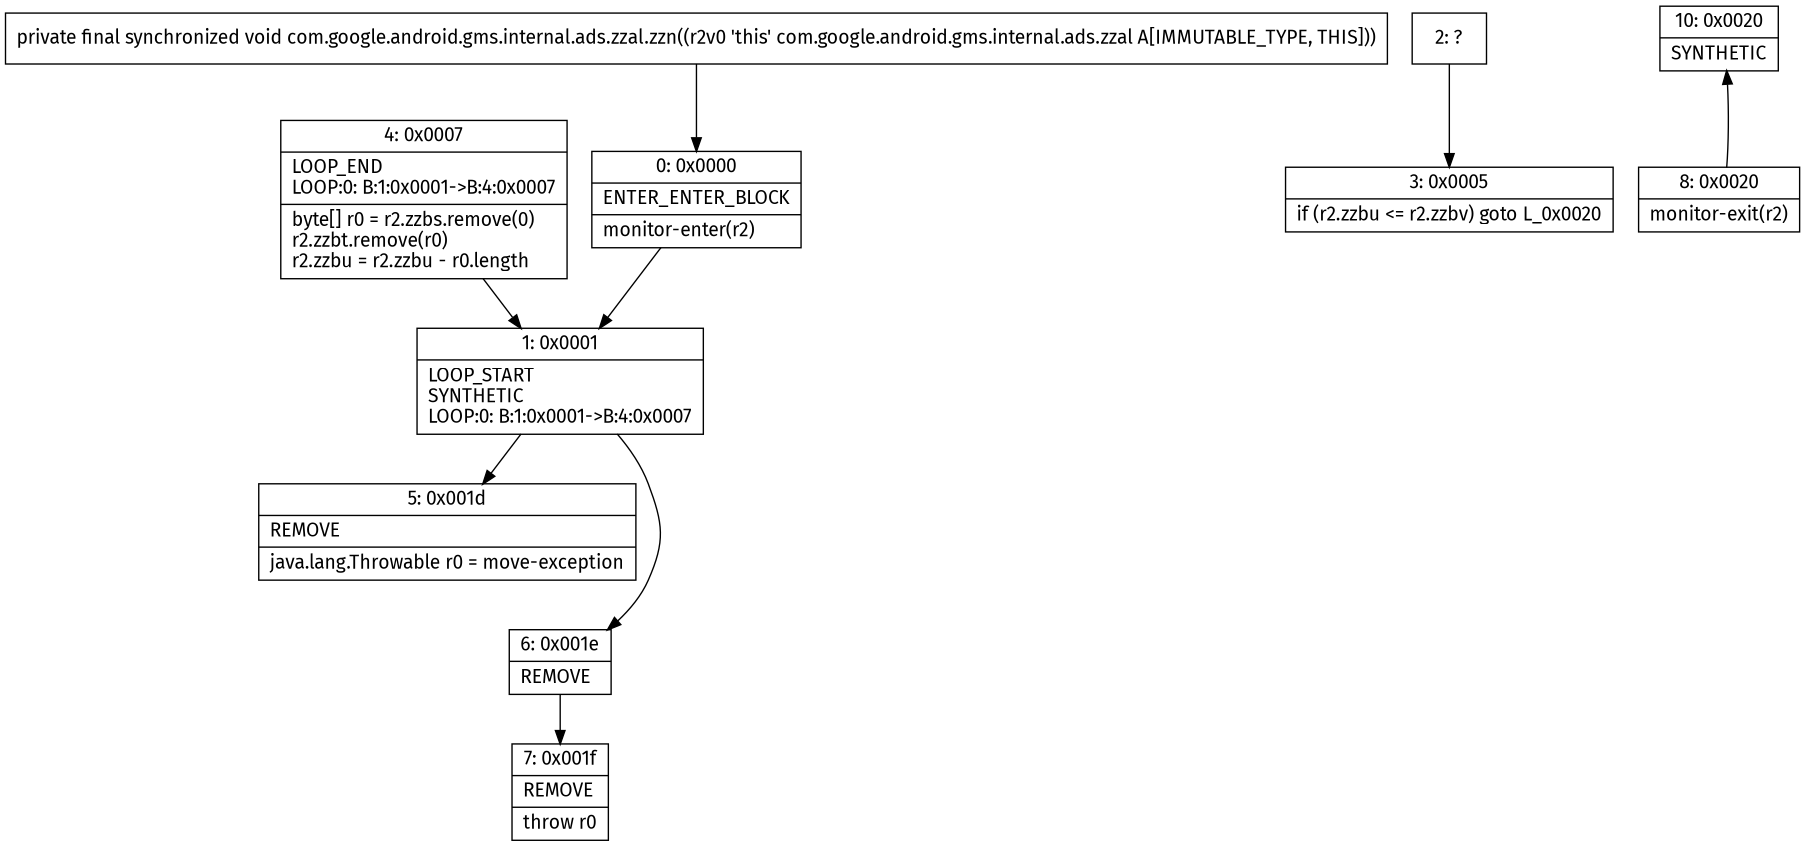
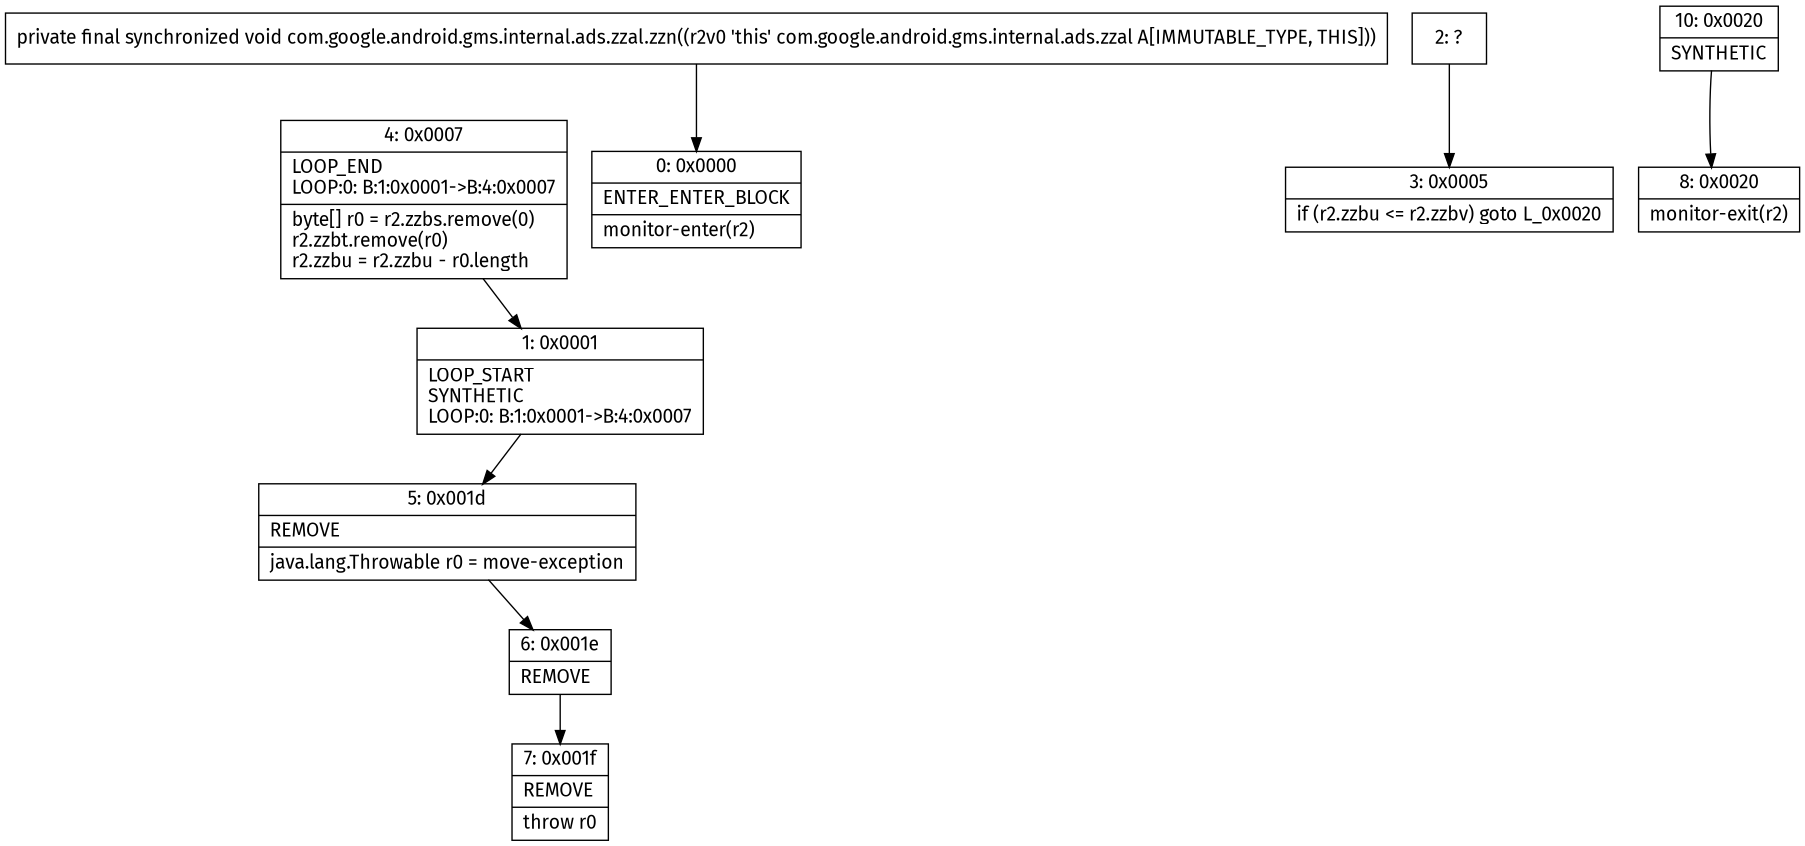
edge "8: 0x0020" -> "10: 0x0020": reversed
edge "0: 0x0000" -> "1: 0x0001": removed
edge "1: 0x0001" -> "6: 0x001e": now "5: 0x001d" -> "6: 0x001e"
